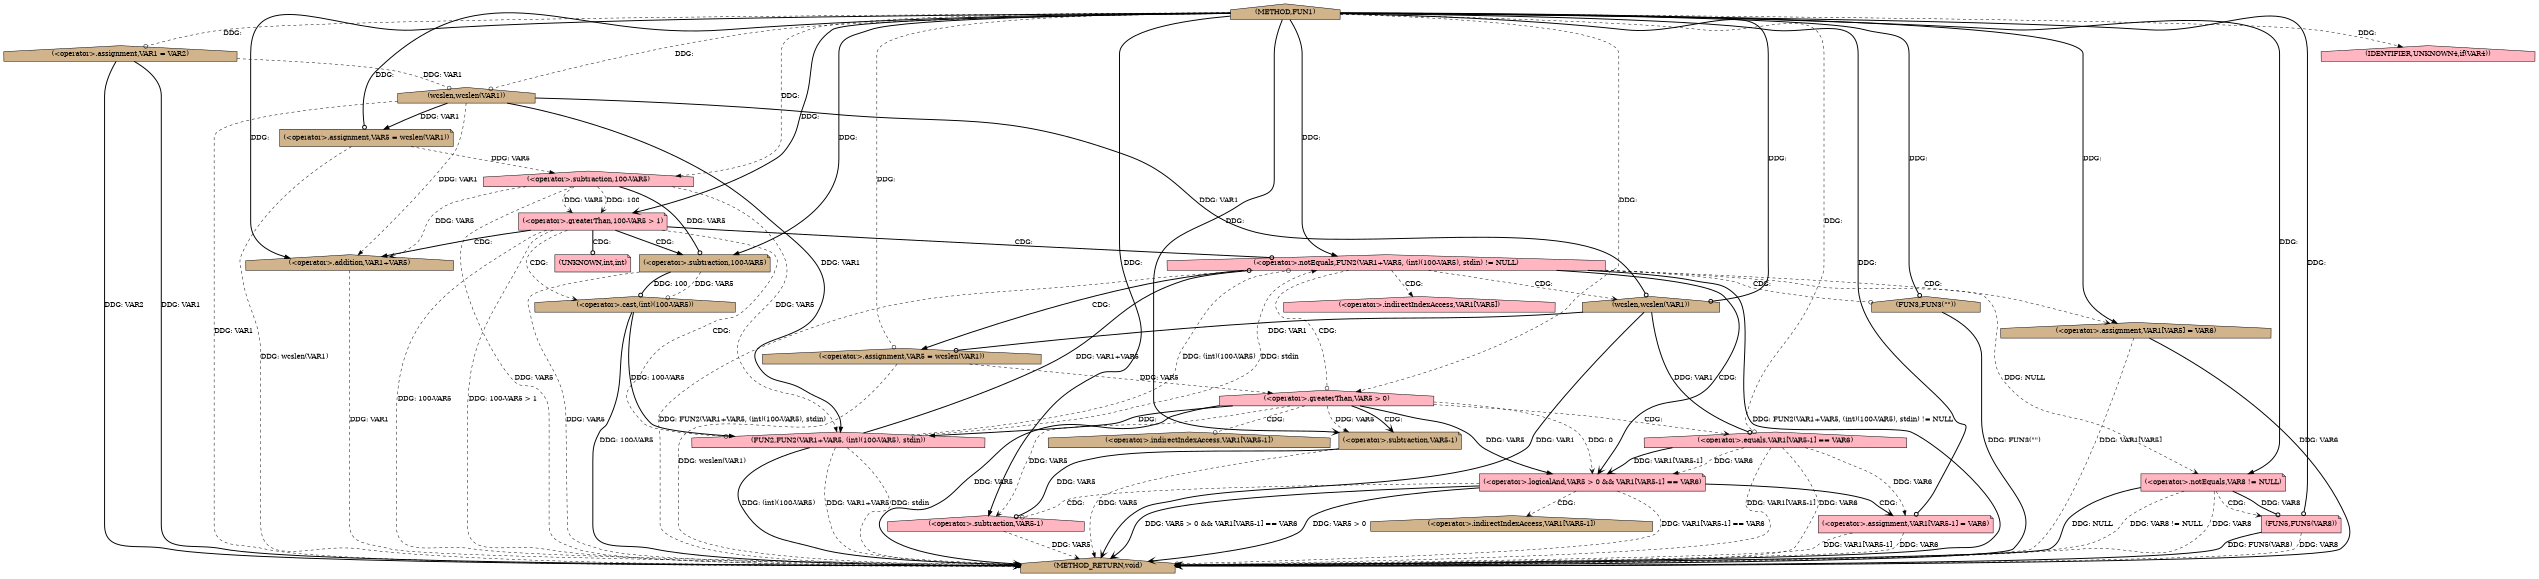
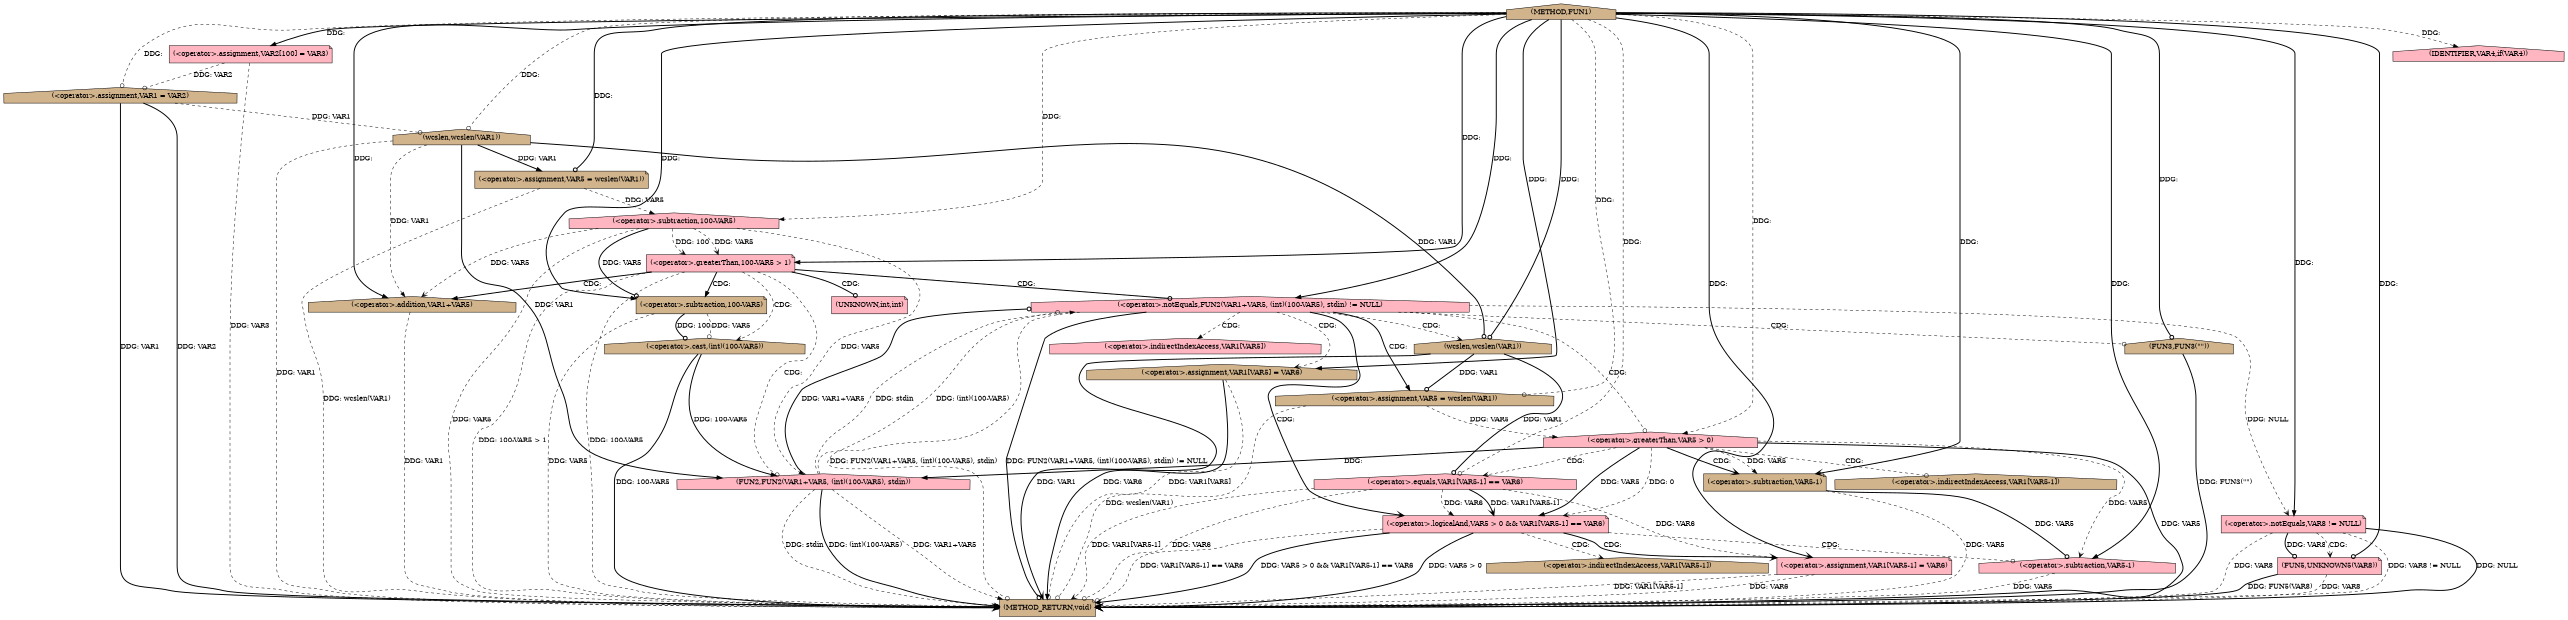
edge "(METHOD,FUN1)" -> "(<operator>.greaterThan,100-VAR5 > 1)": arrowhead vee -> normal
edge "(METHOD,FUN1)" -> "(<operator>.assignment,VAR1[VAR5-1] = VAR6)": arrowhead odot -> vee
node "(<operator>.assignment,VAR2[100] = VAR3)": added
node "(IDENTIFIER,UNKNOWN4,if(VAR4))": label "(IDENTIFIER,UNKNOWN4,if(VAR4))" -> "(IDENTIFIER,VAR4,if(VAR4))"
node "(FUN5,FUN5(VAR8))": label "(FUN5,FUN5(VAR8))" -> "(FUN5,UNKNOWN5(VAR8))"
node "(METHOD_RETURN,void)": shape house -> note
